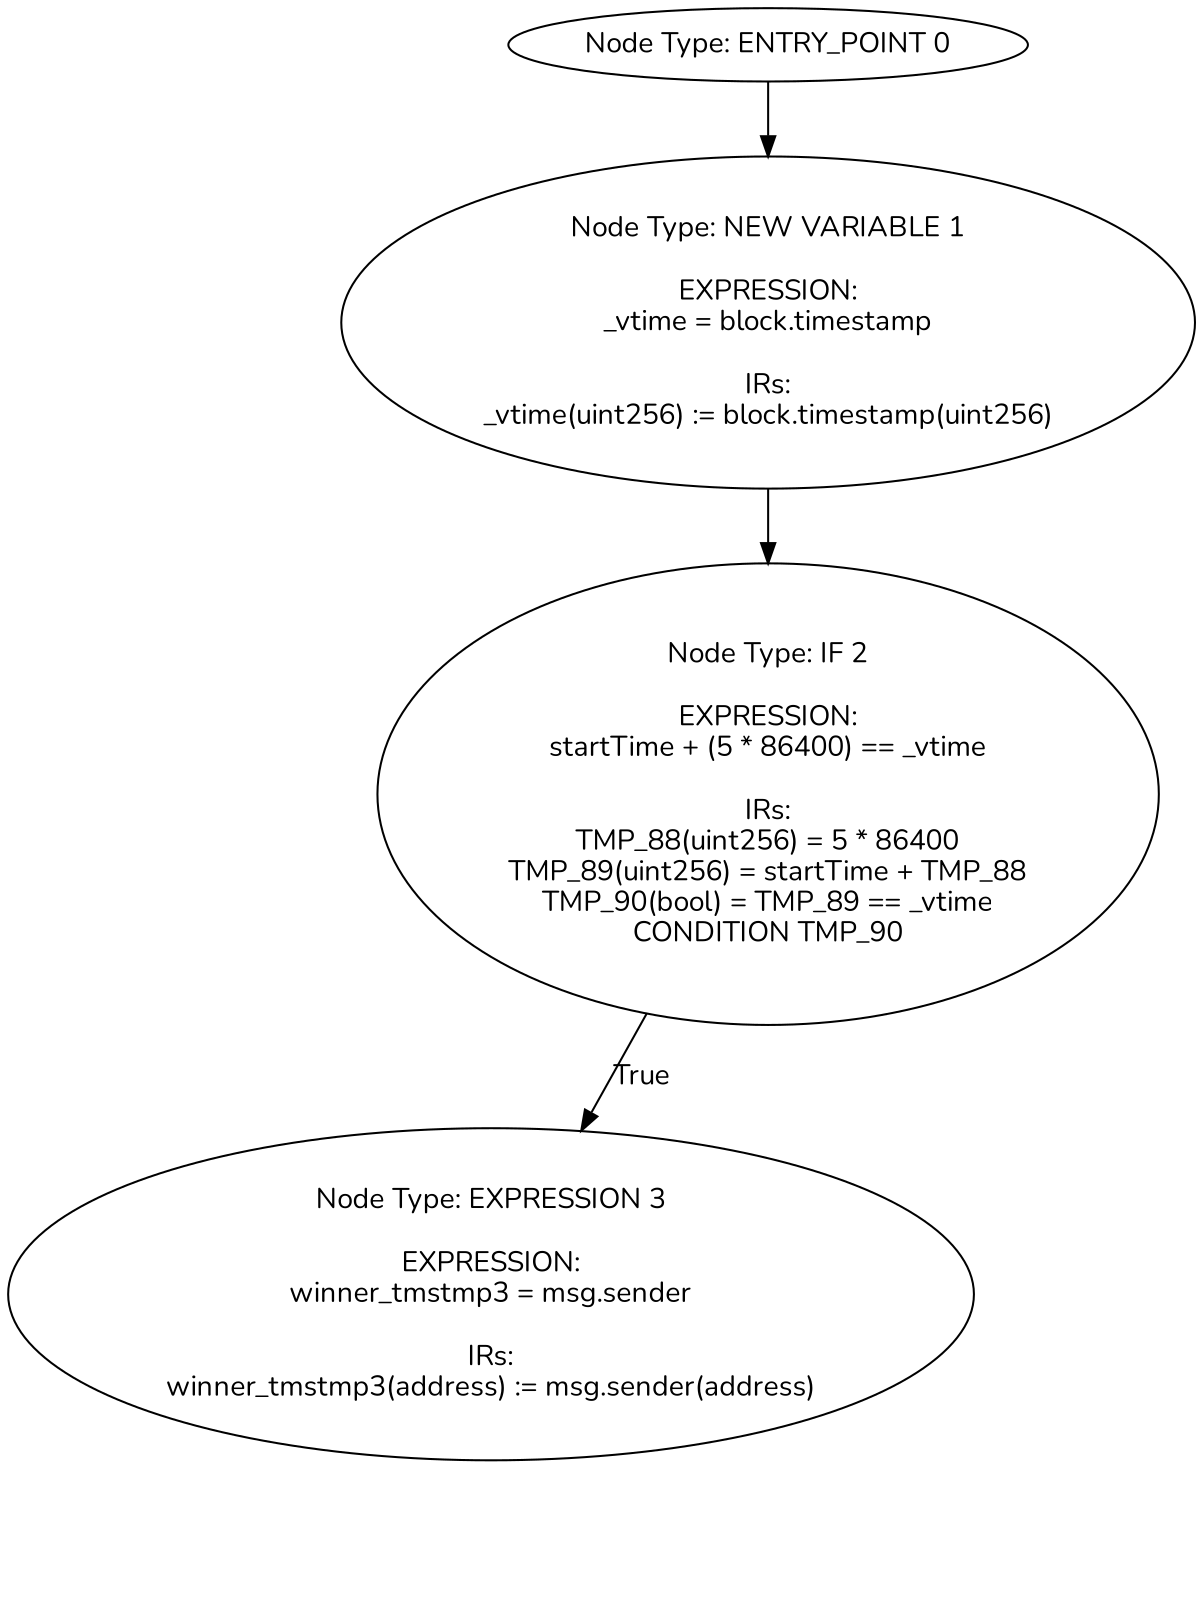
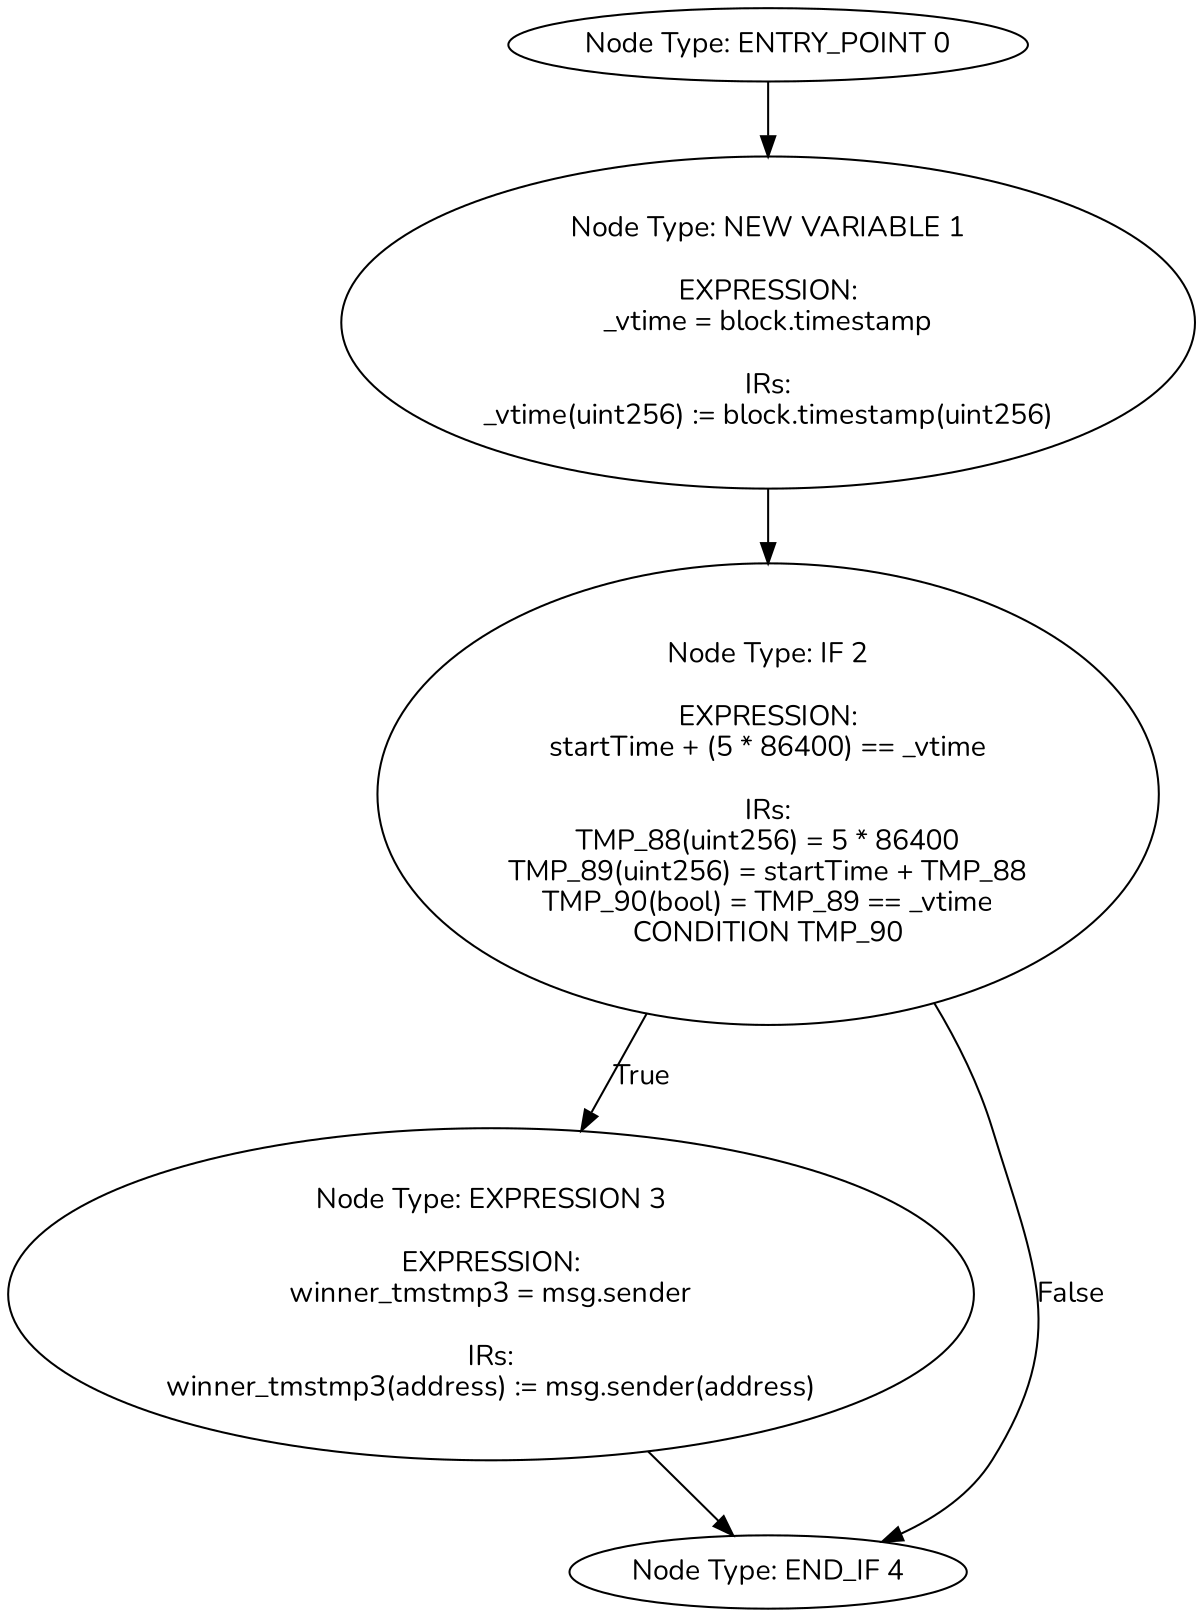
node "Node Type: END_IF 4": added
